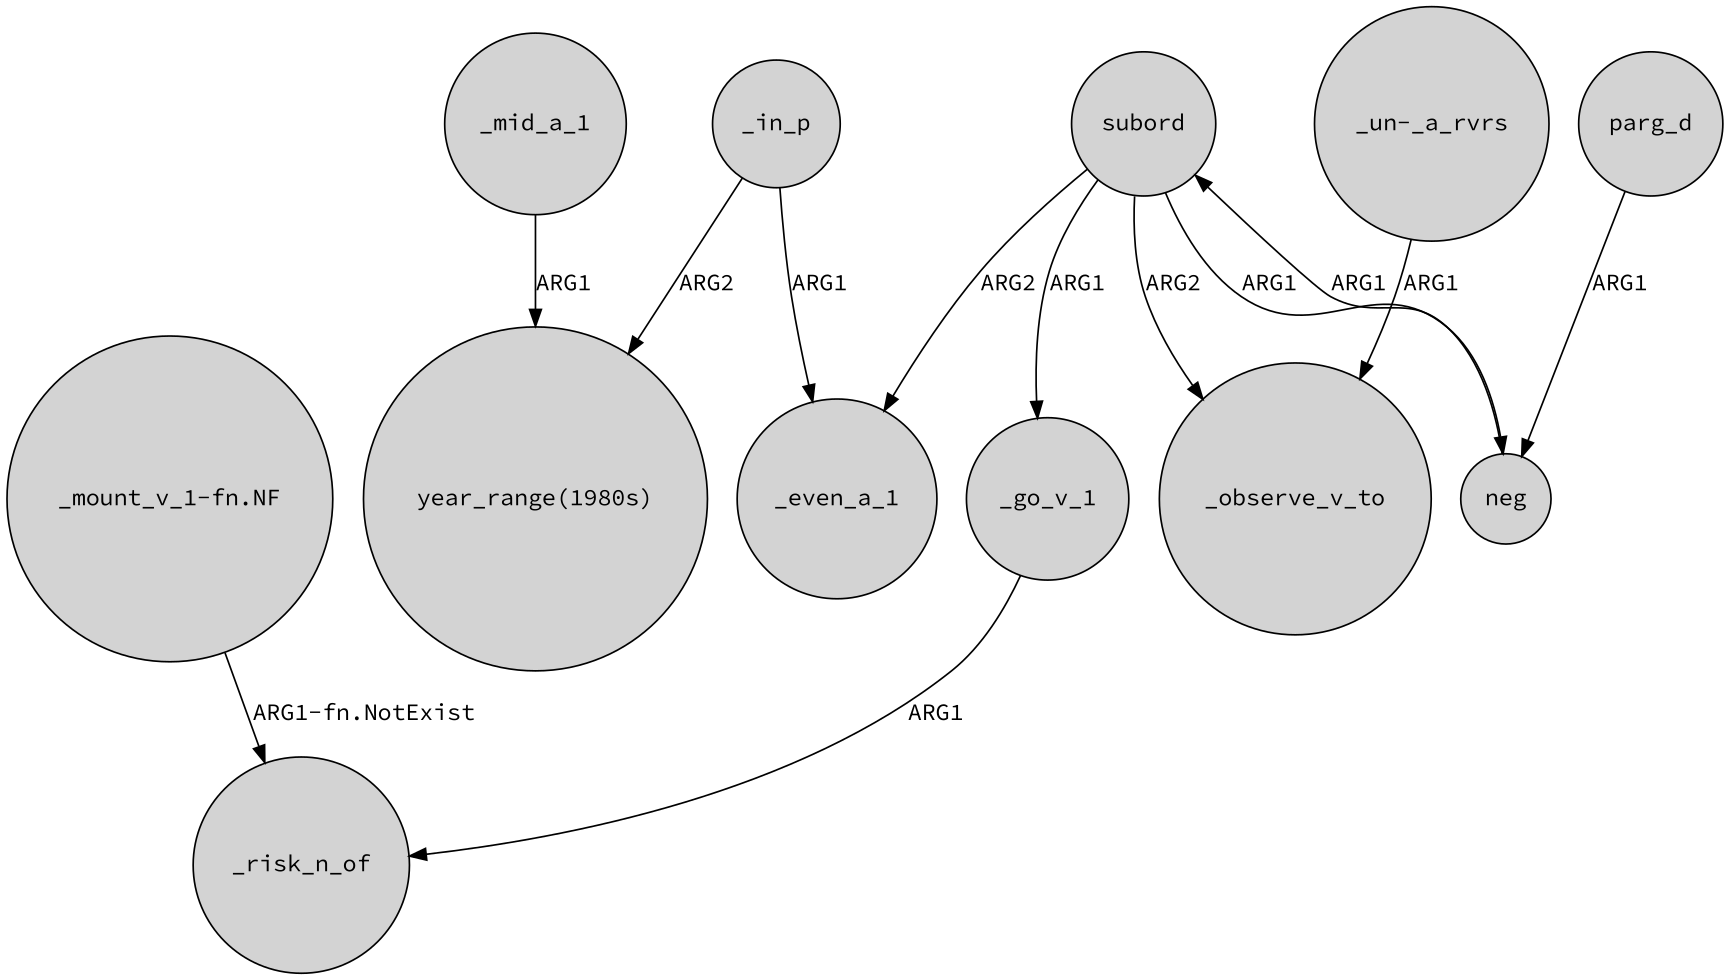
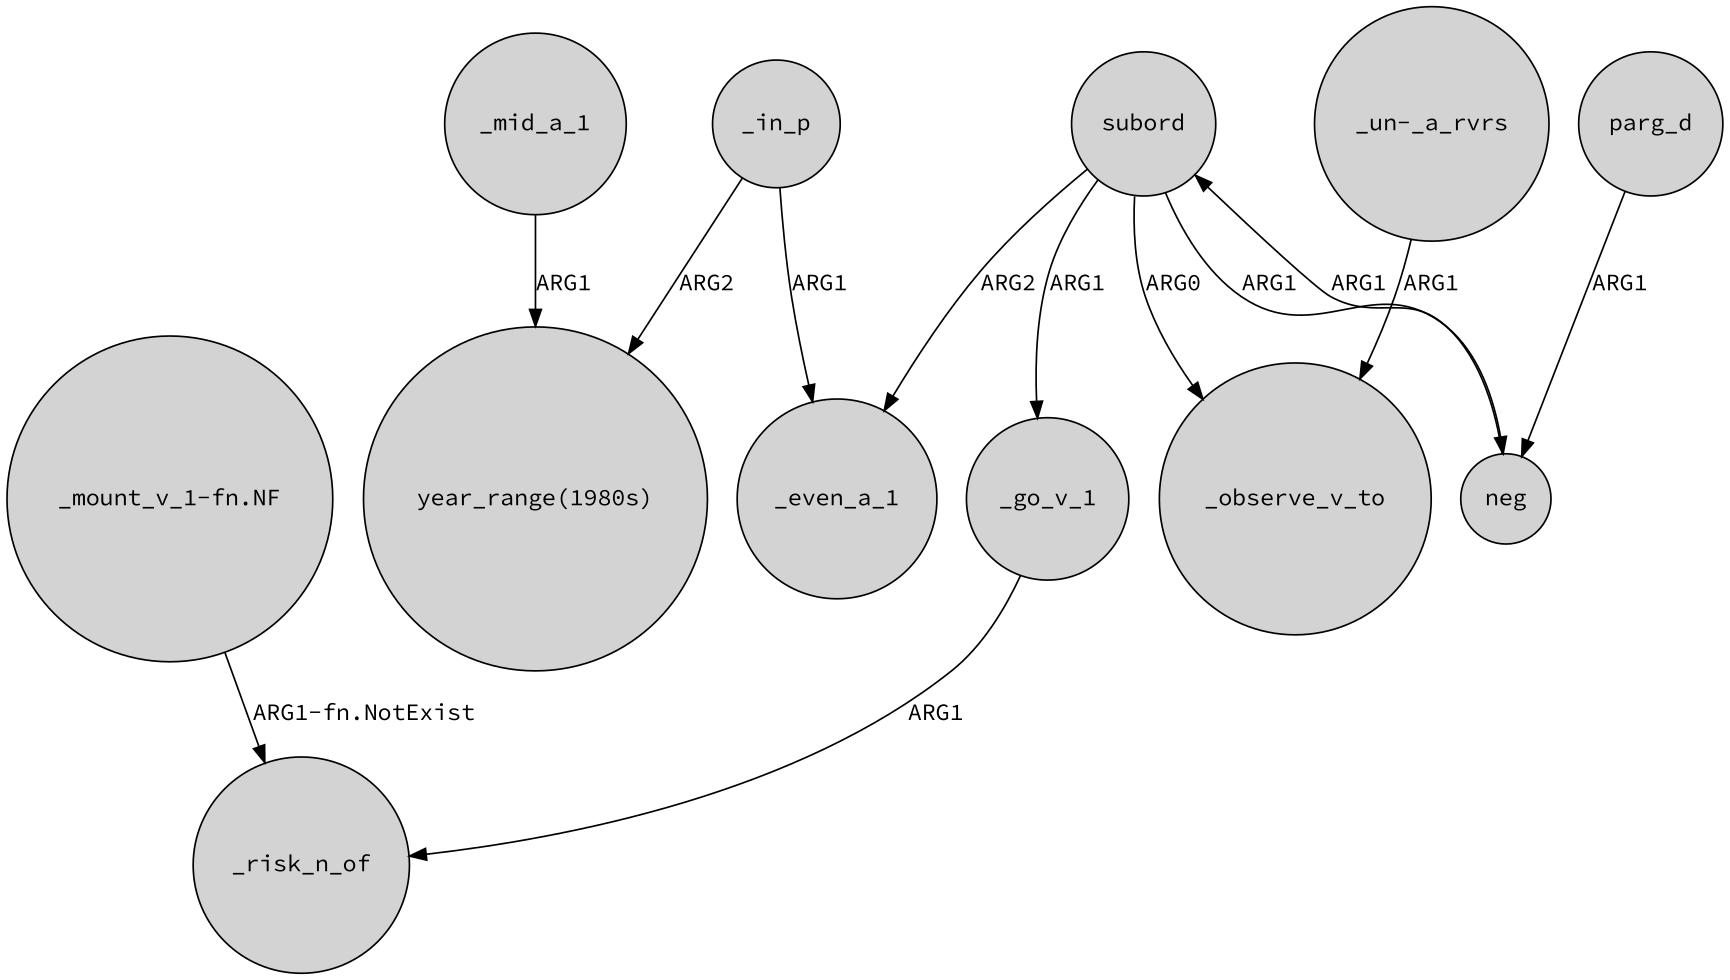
edge "subord" -> "_observe_v_to": label "ARG2" -> "ARG0"
